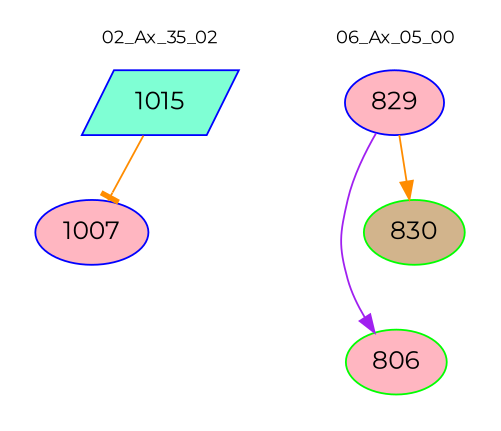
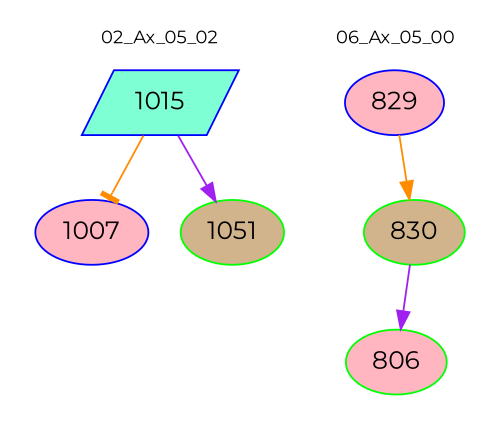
cluster "02_Ax_35_02": label "02_Ax_35_02" -> "02_Ax_05_02"
edge "829" -> "806": now "830" -> "806"
node "1051": added
